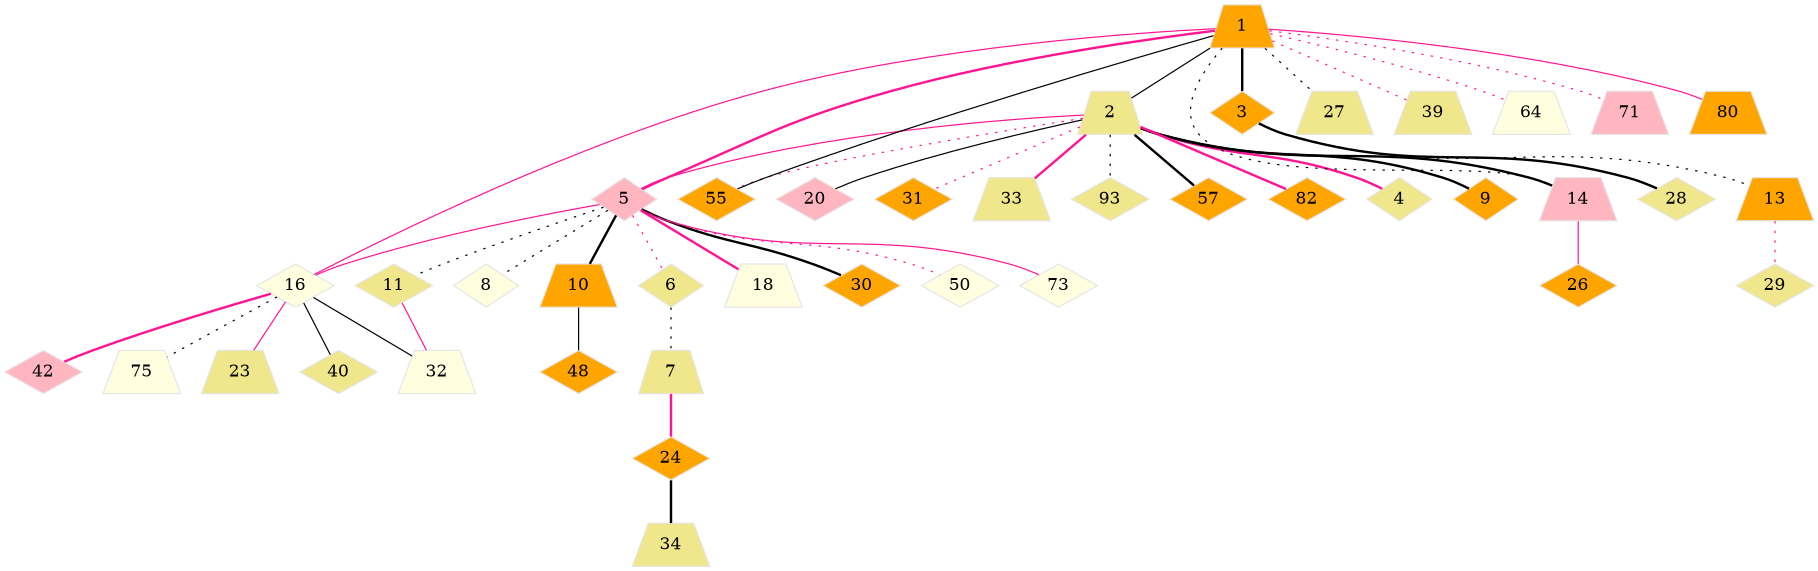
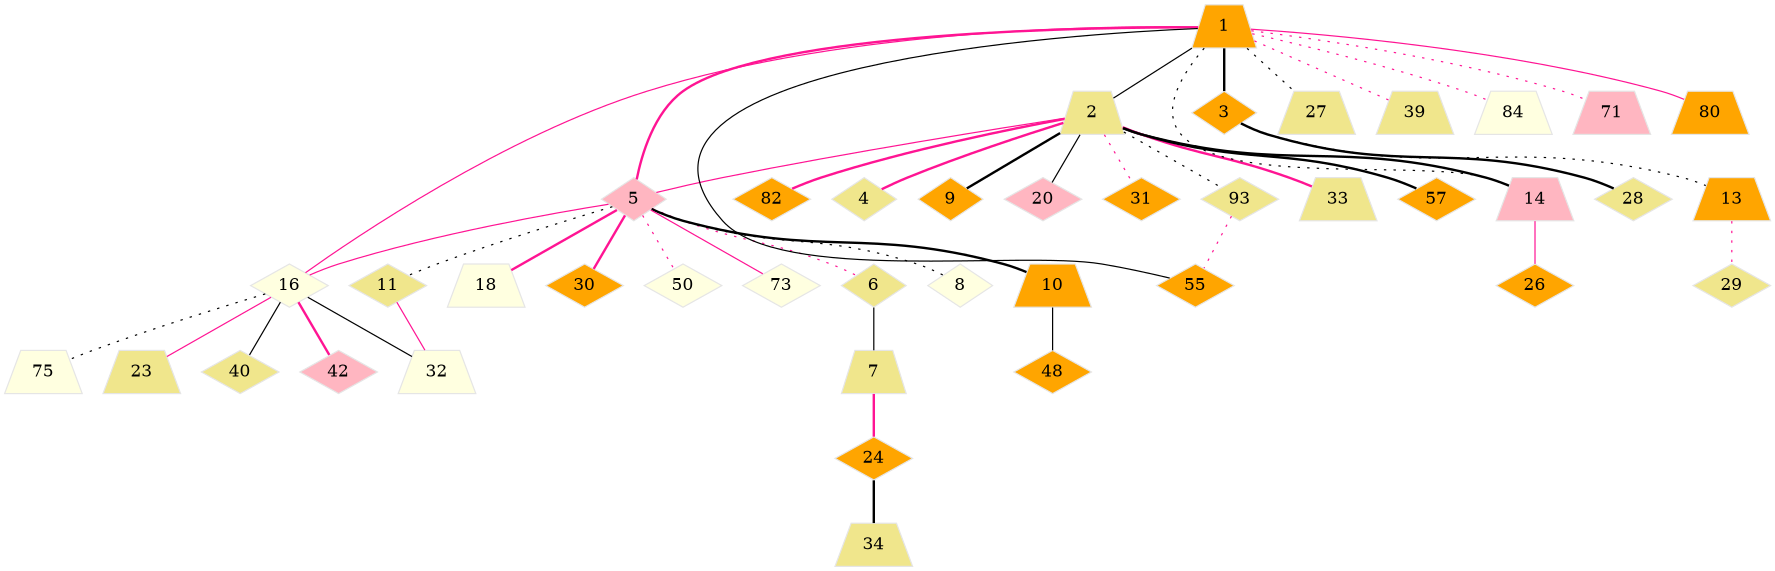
node "64": label "64" -> "84"
edge "2" -- "55": now "93" -- "55"
edge "5" -- "30": color black -> deeppink
edge "6" -- "7": style dotted -> solid
